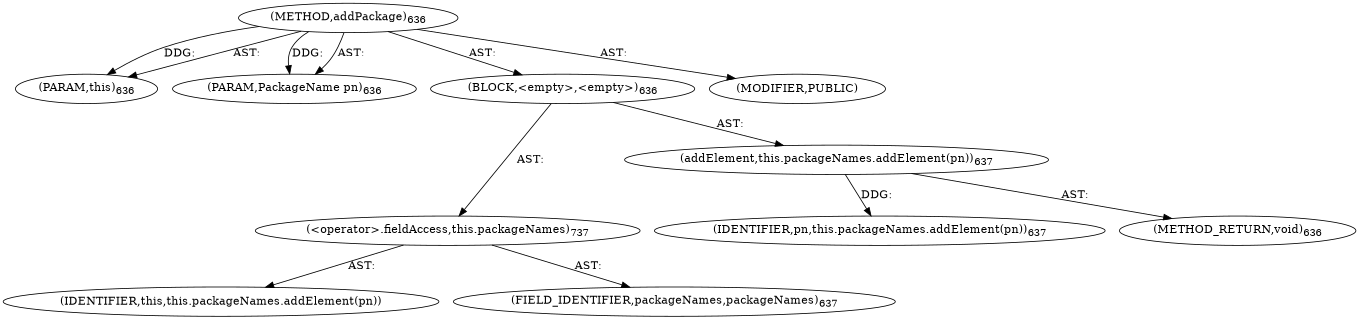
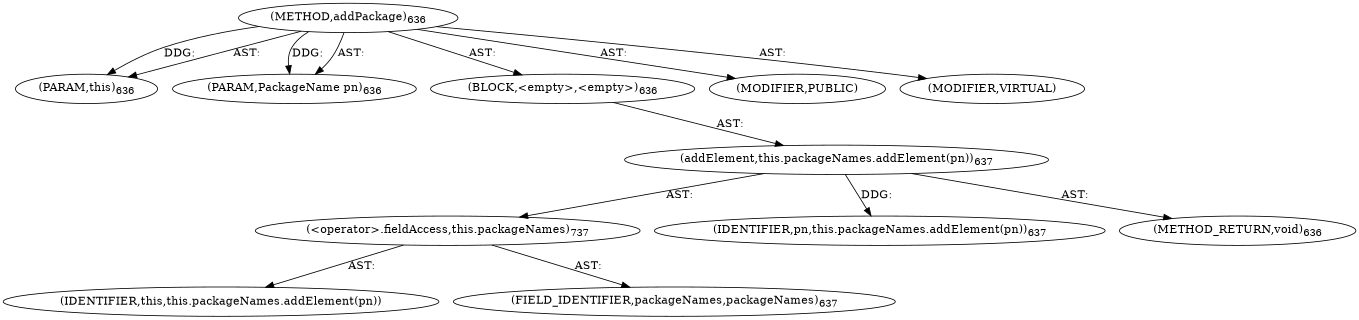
node "(MODIFIER,VIRTUAL)": added
edge "(BLOCK,<empty>,<empty>)" -> "(<operator>.fieldAccess,this.packageNames)": now "(addElement,this.packageNames.addElement(pn))" -> "(<operator>.fieldAccess,this.packageNames)"
